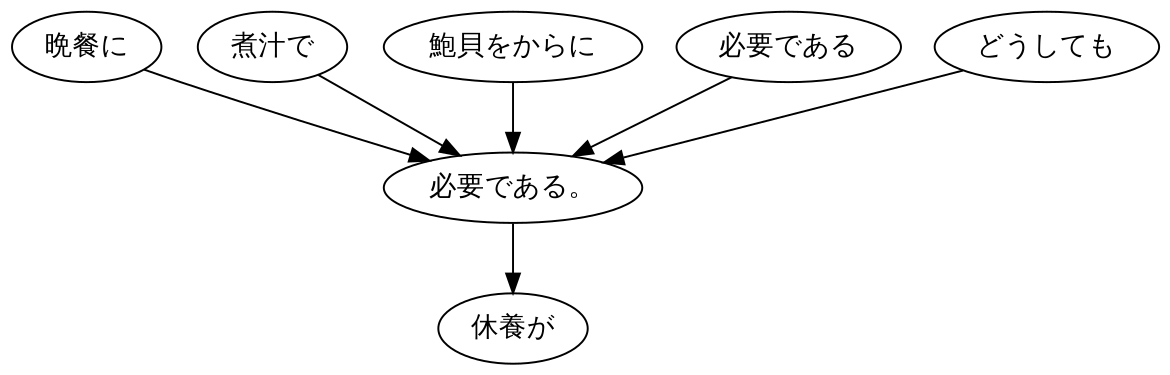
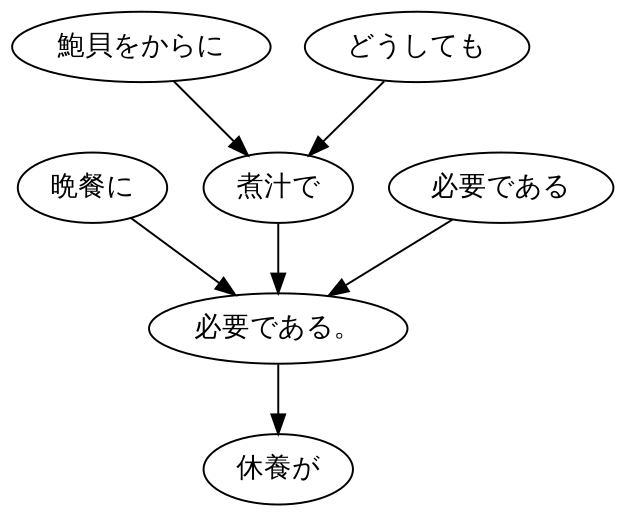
edge "鮑貝をからに" -> "必要である。": now "鮑貝をからに" -> "煮汁で"
edge "どうしても" -> "必要である。": now "どうしても" -> "煮汁で"
